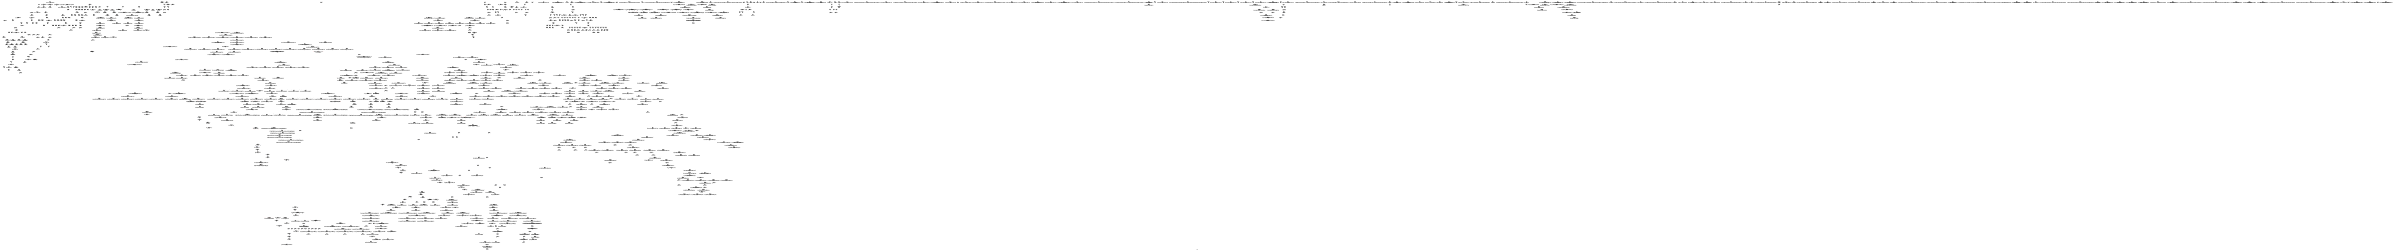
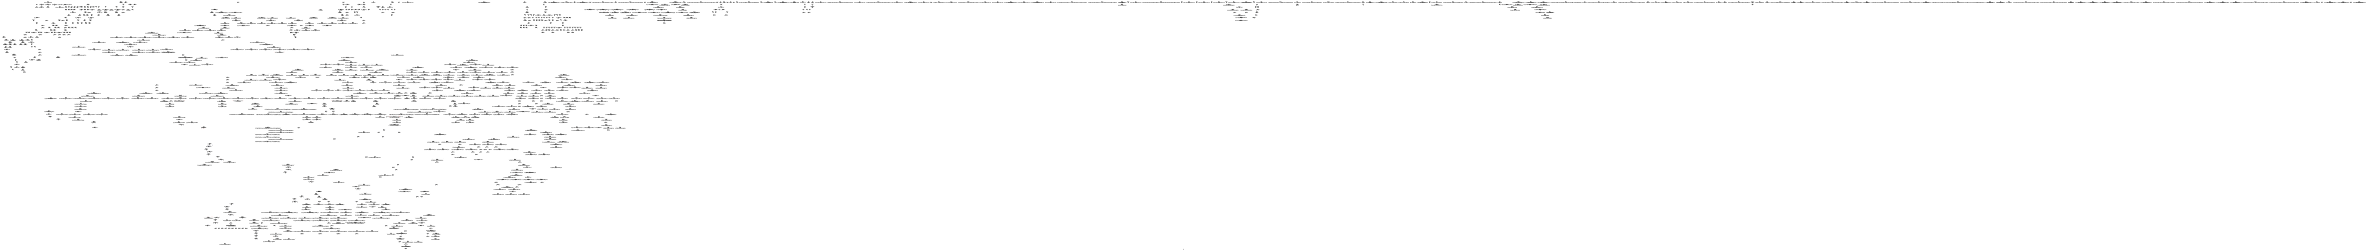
node "NodeID: 1308": removed
